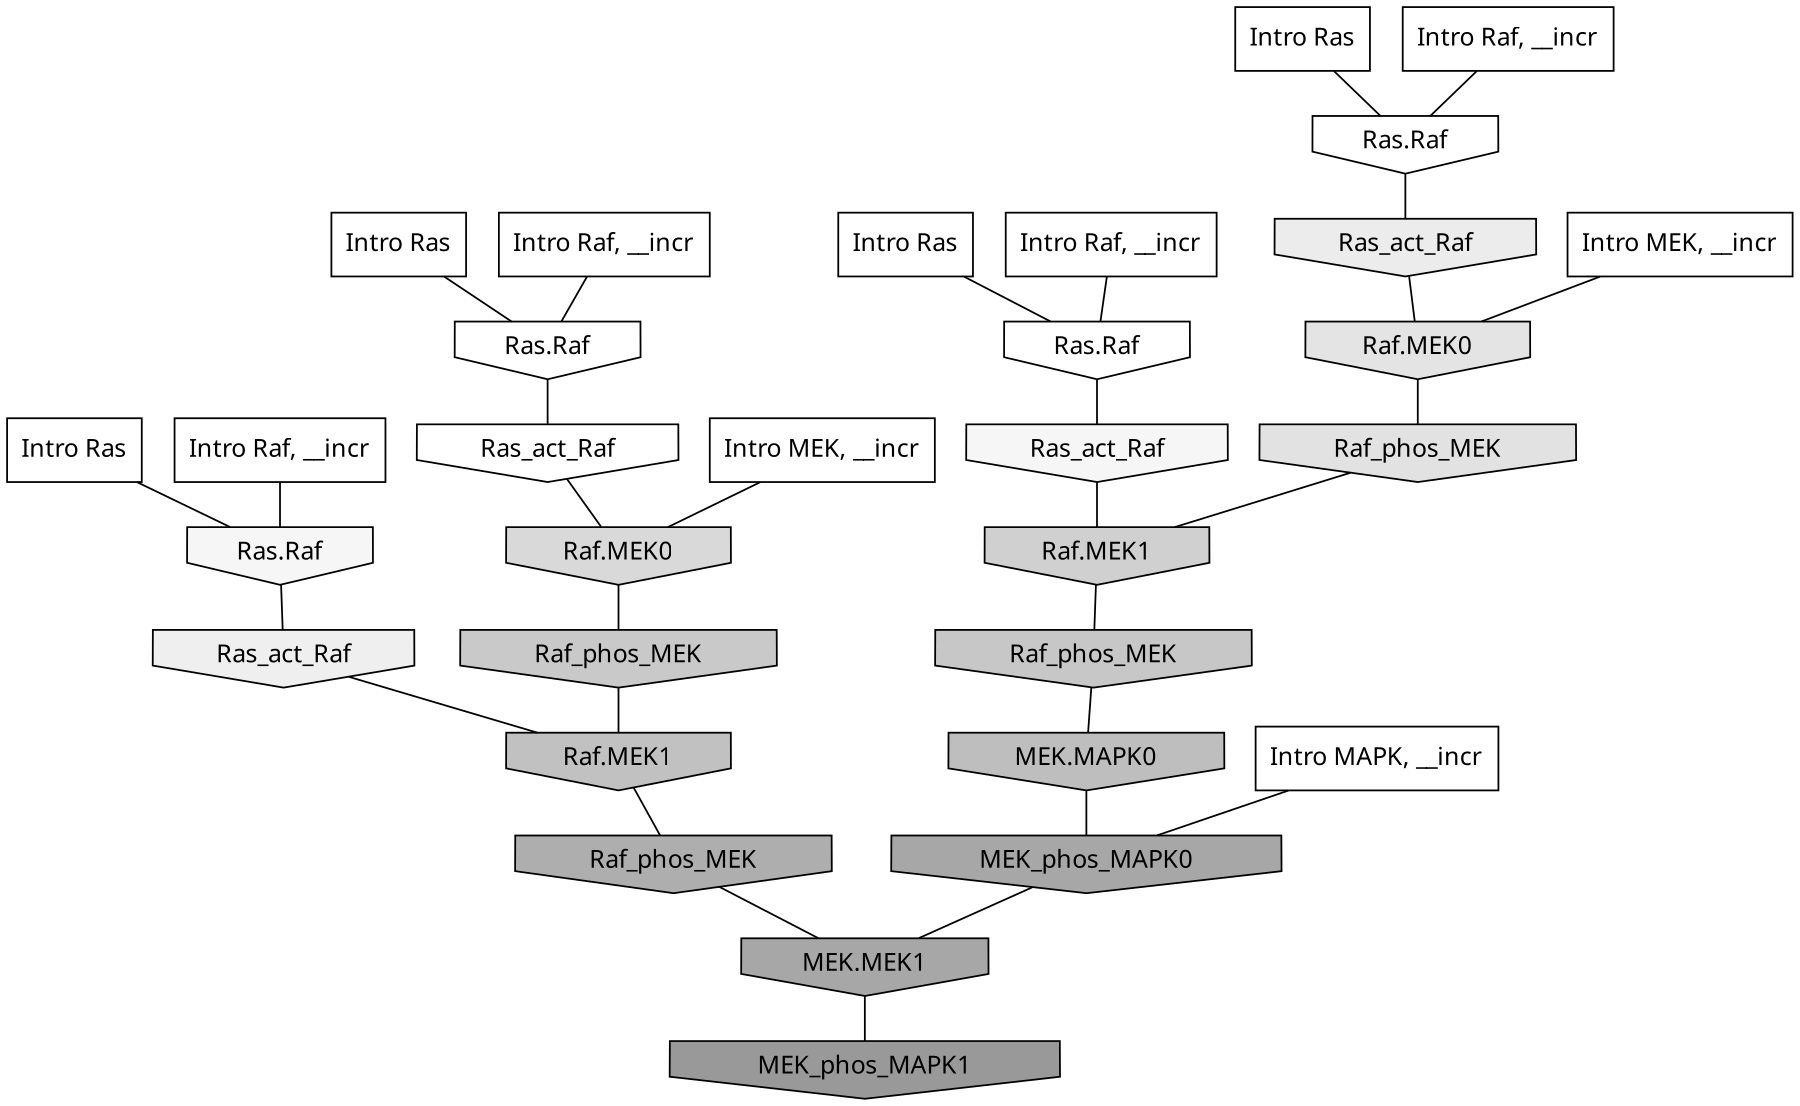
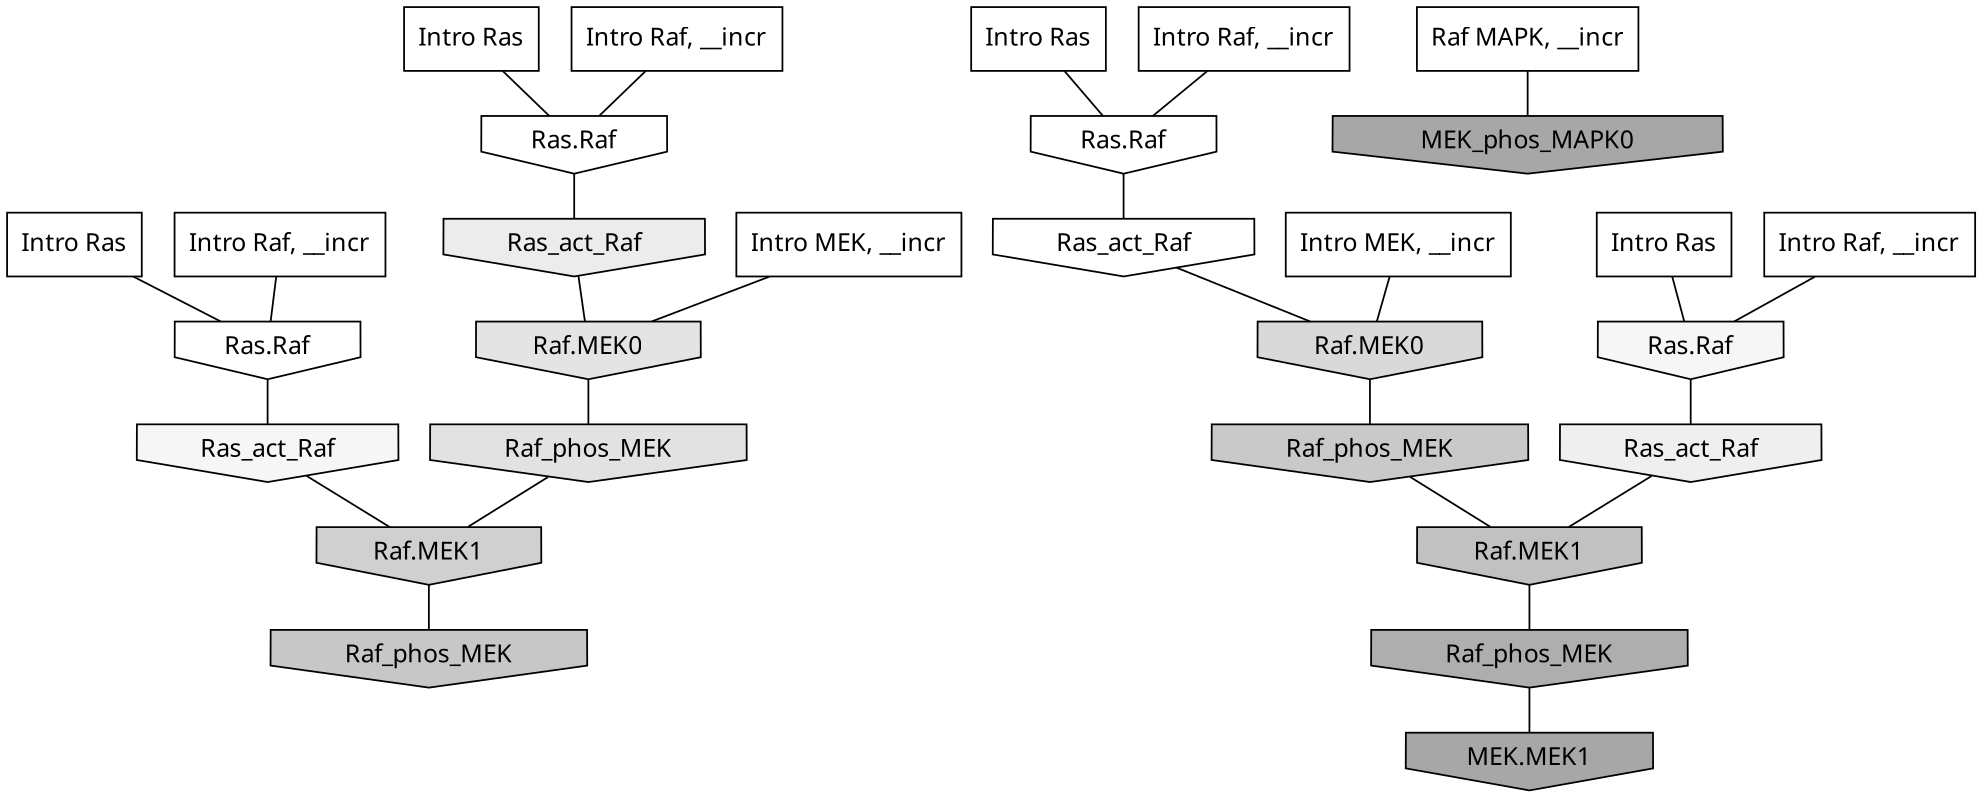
node "MEK.MAPK0": removed
node "Intro MAPK, __incr": label "Intro MAPK, __incr" -> "Raf MAPK, __incr"
edge "MEK_phos_MAPK0" -- "MEK.MEK1": removed
node "MEK_phos_MAPK1": removed
